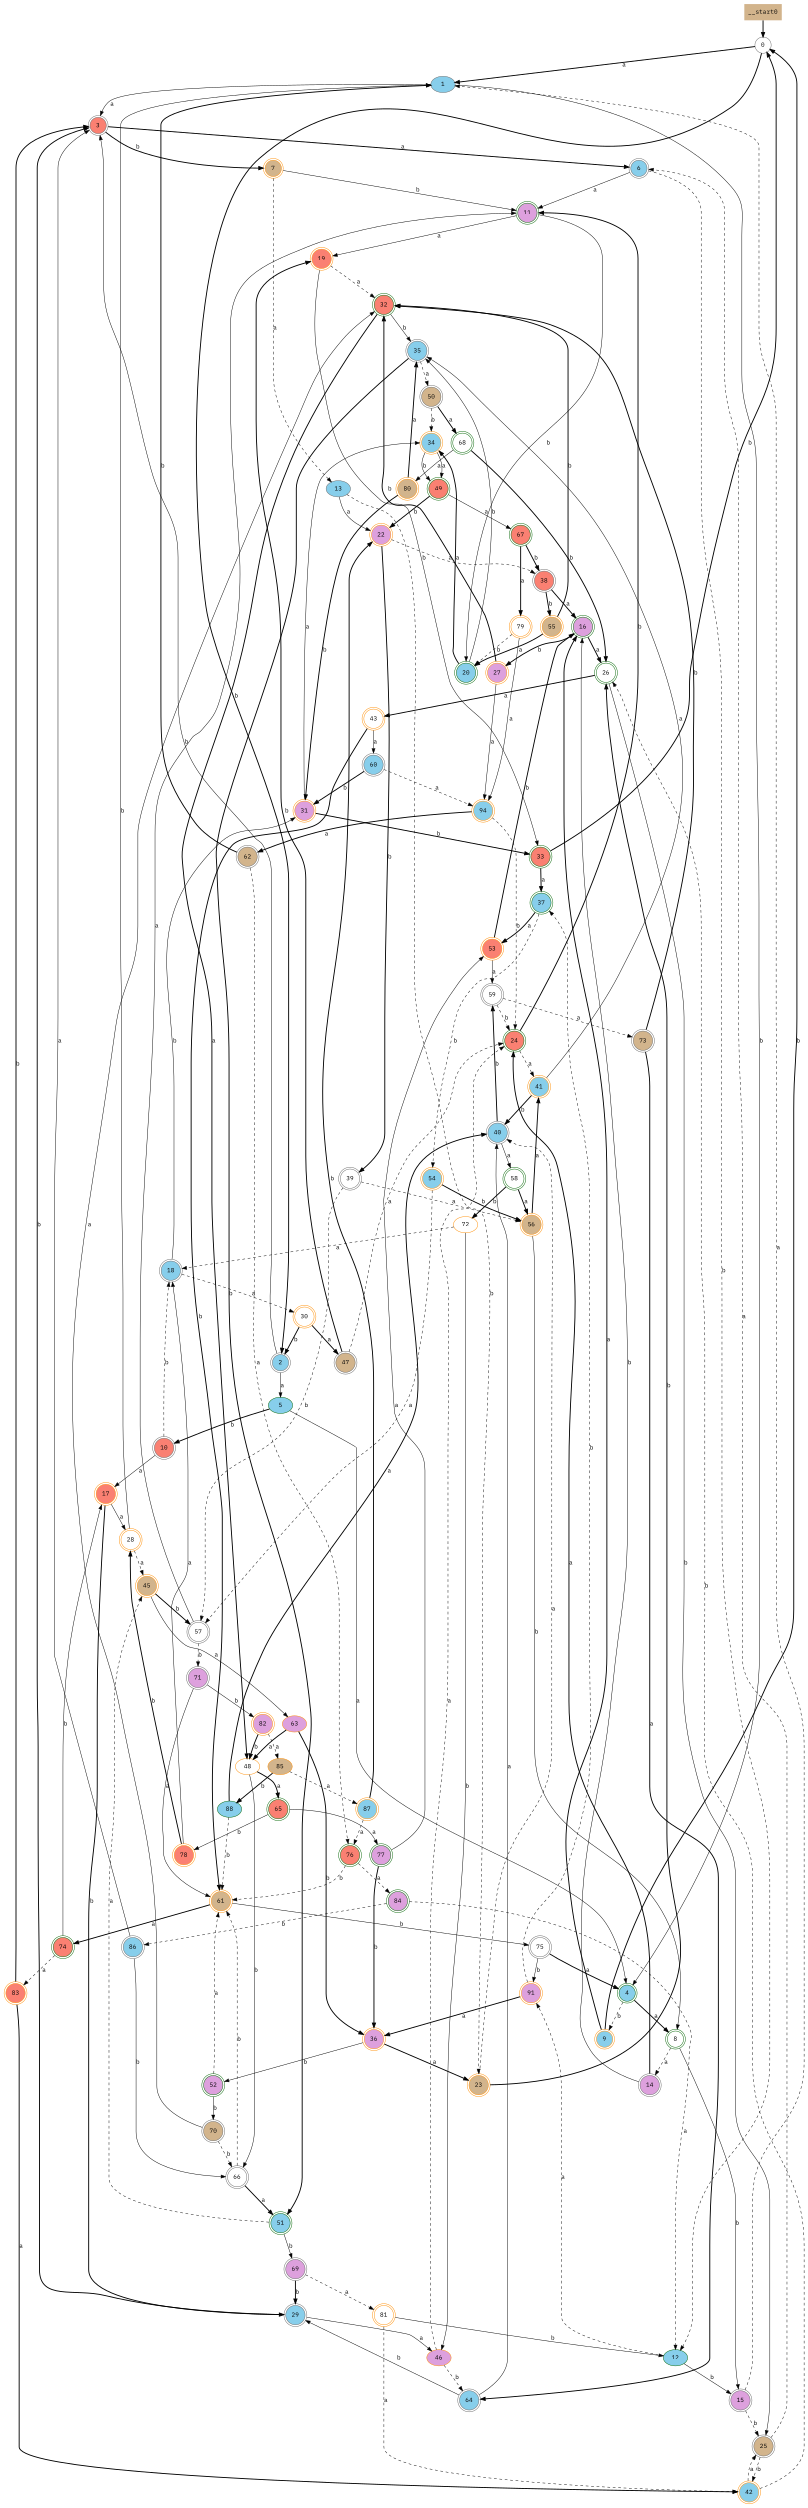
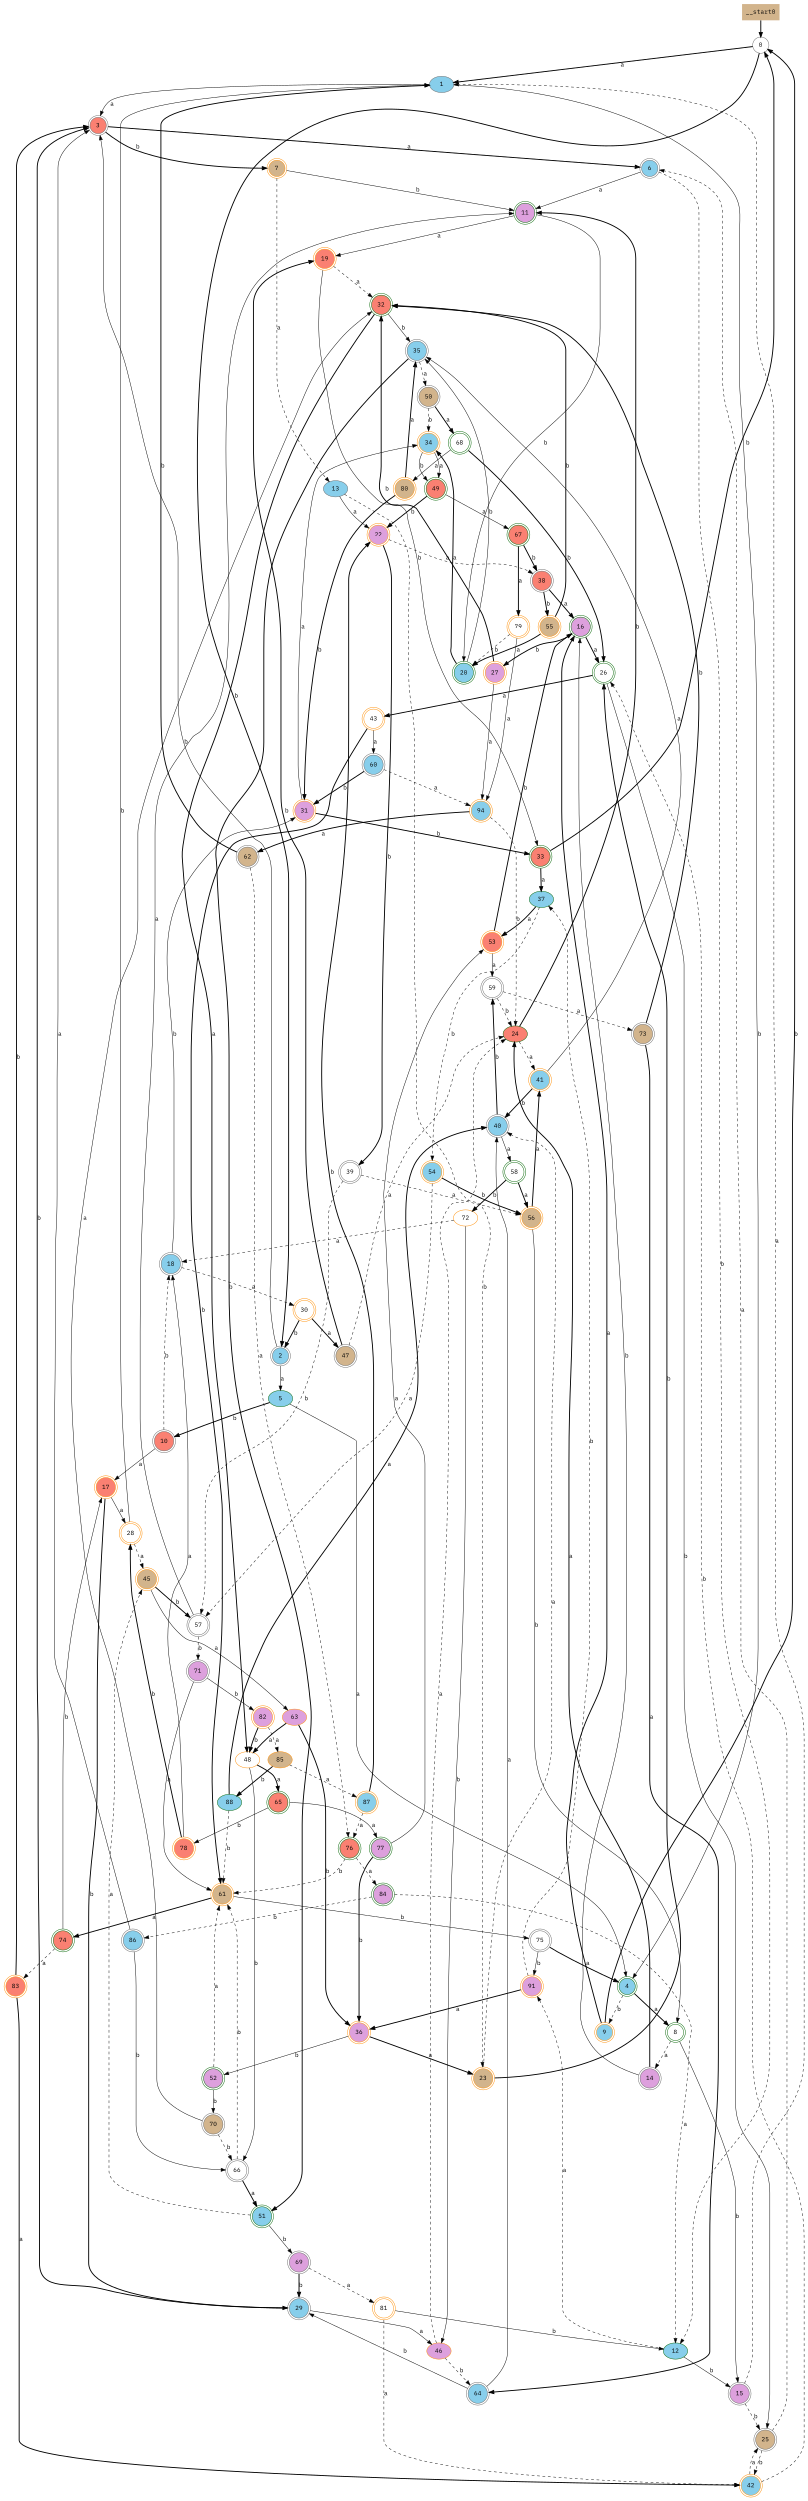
node "37": shape doublecircle -> ellipse
node "24": shape doublecircle -> ellipse
